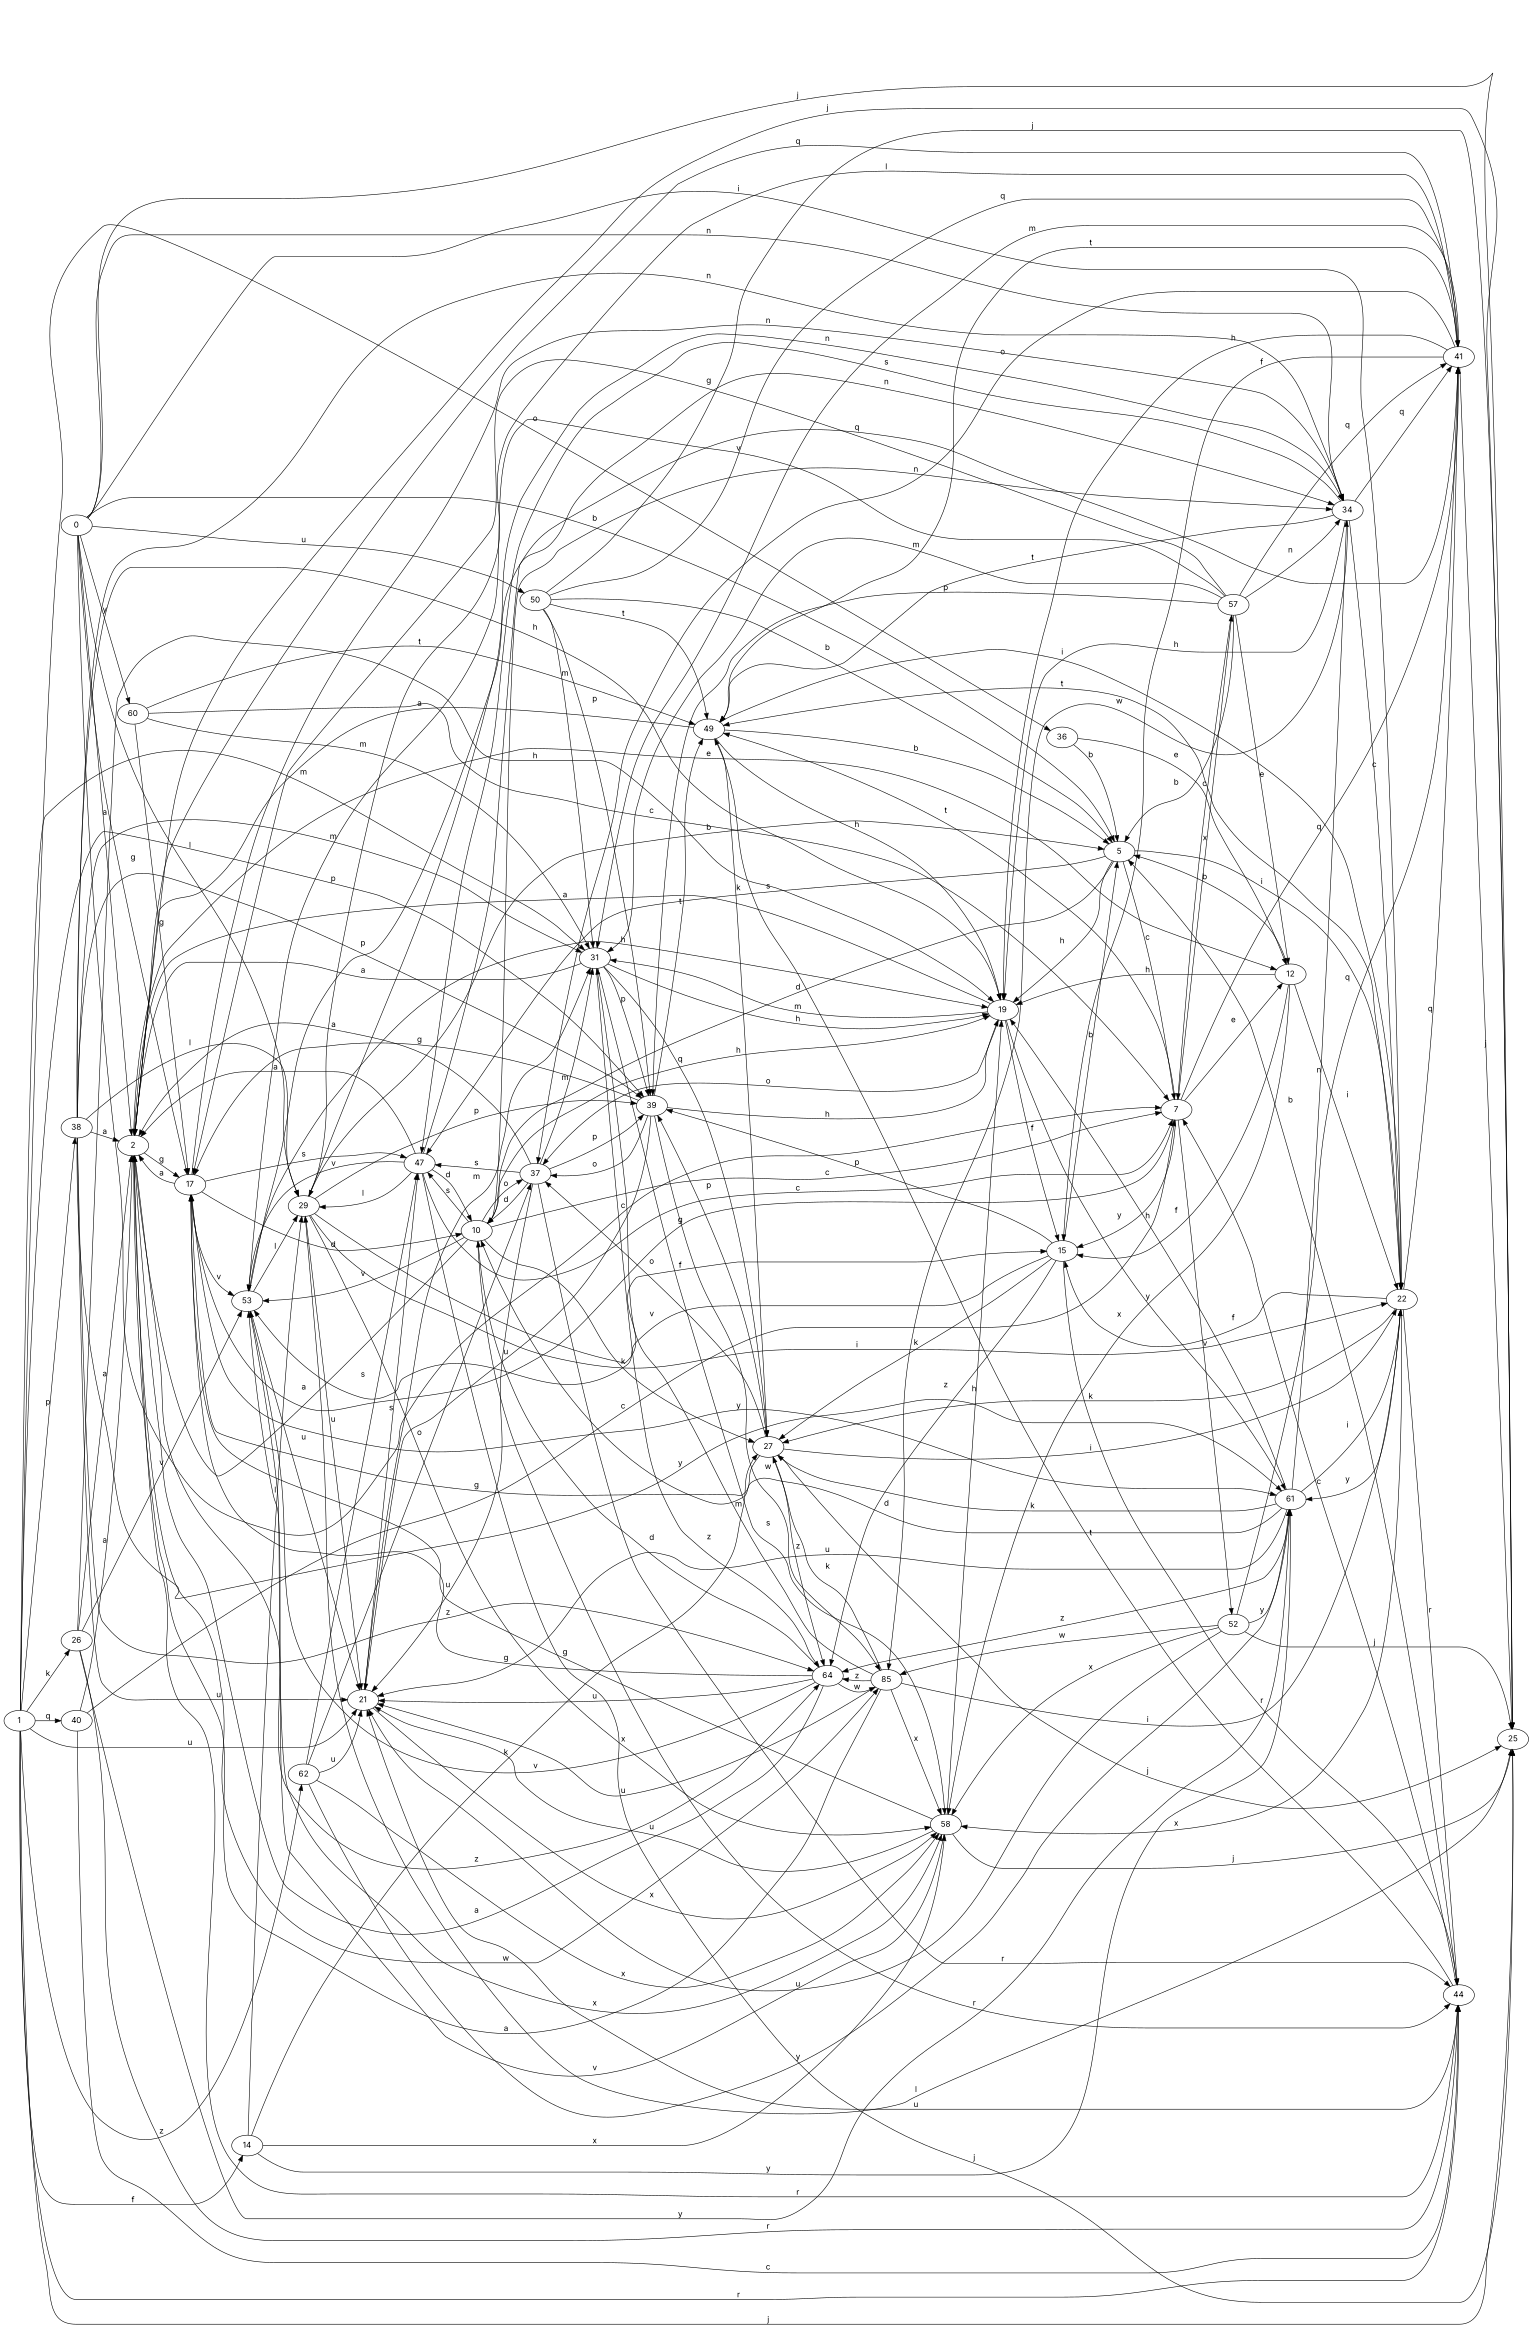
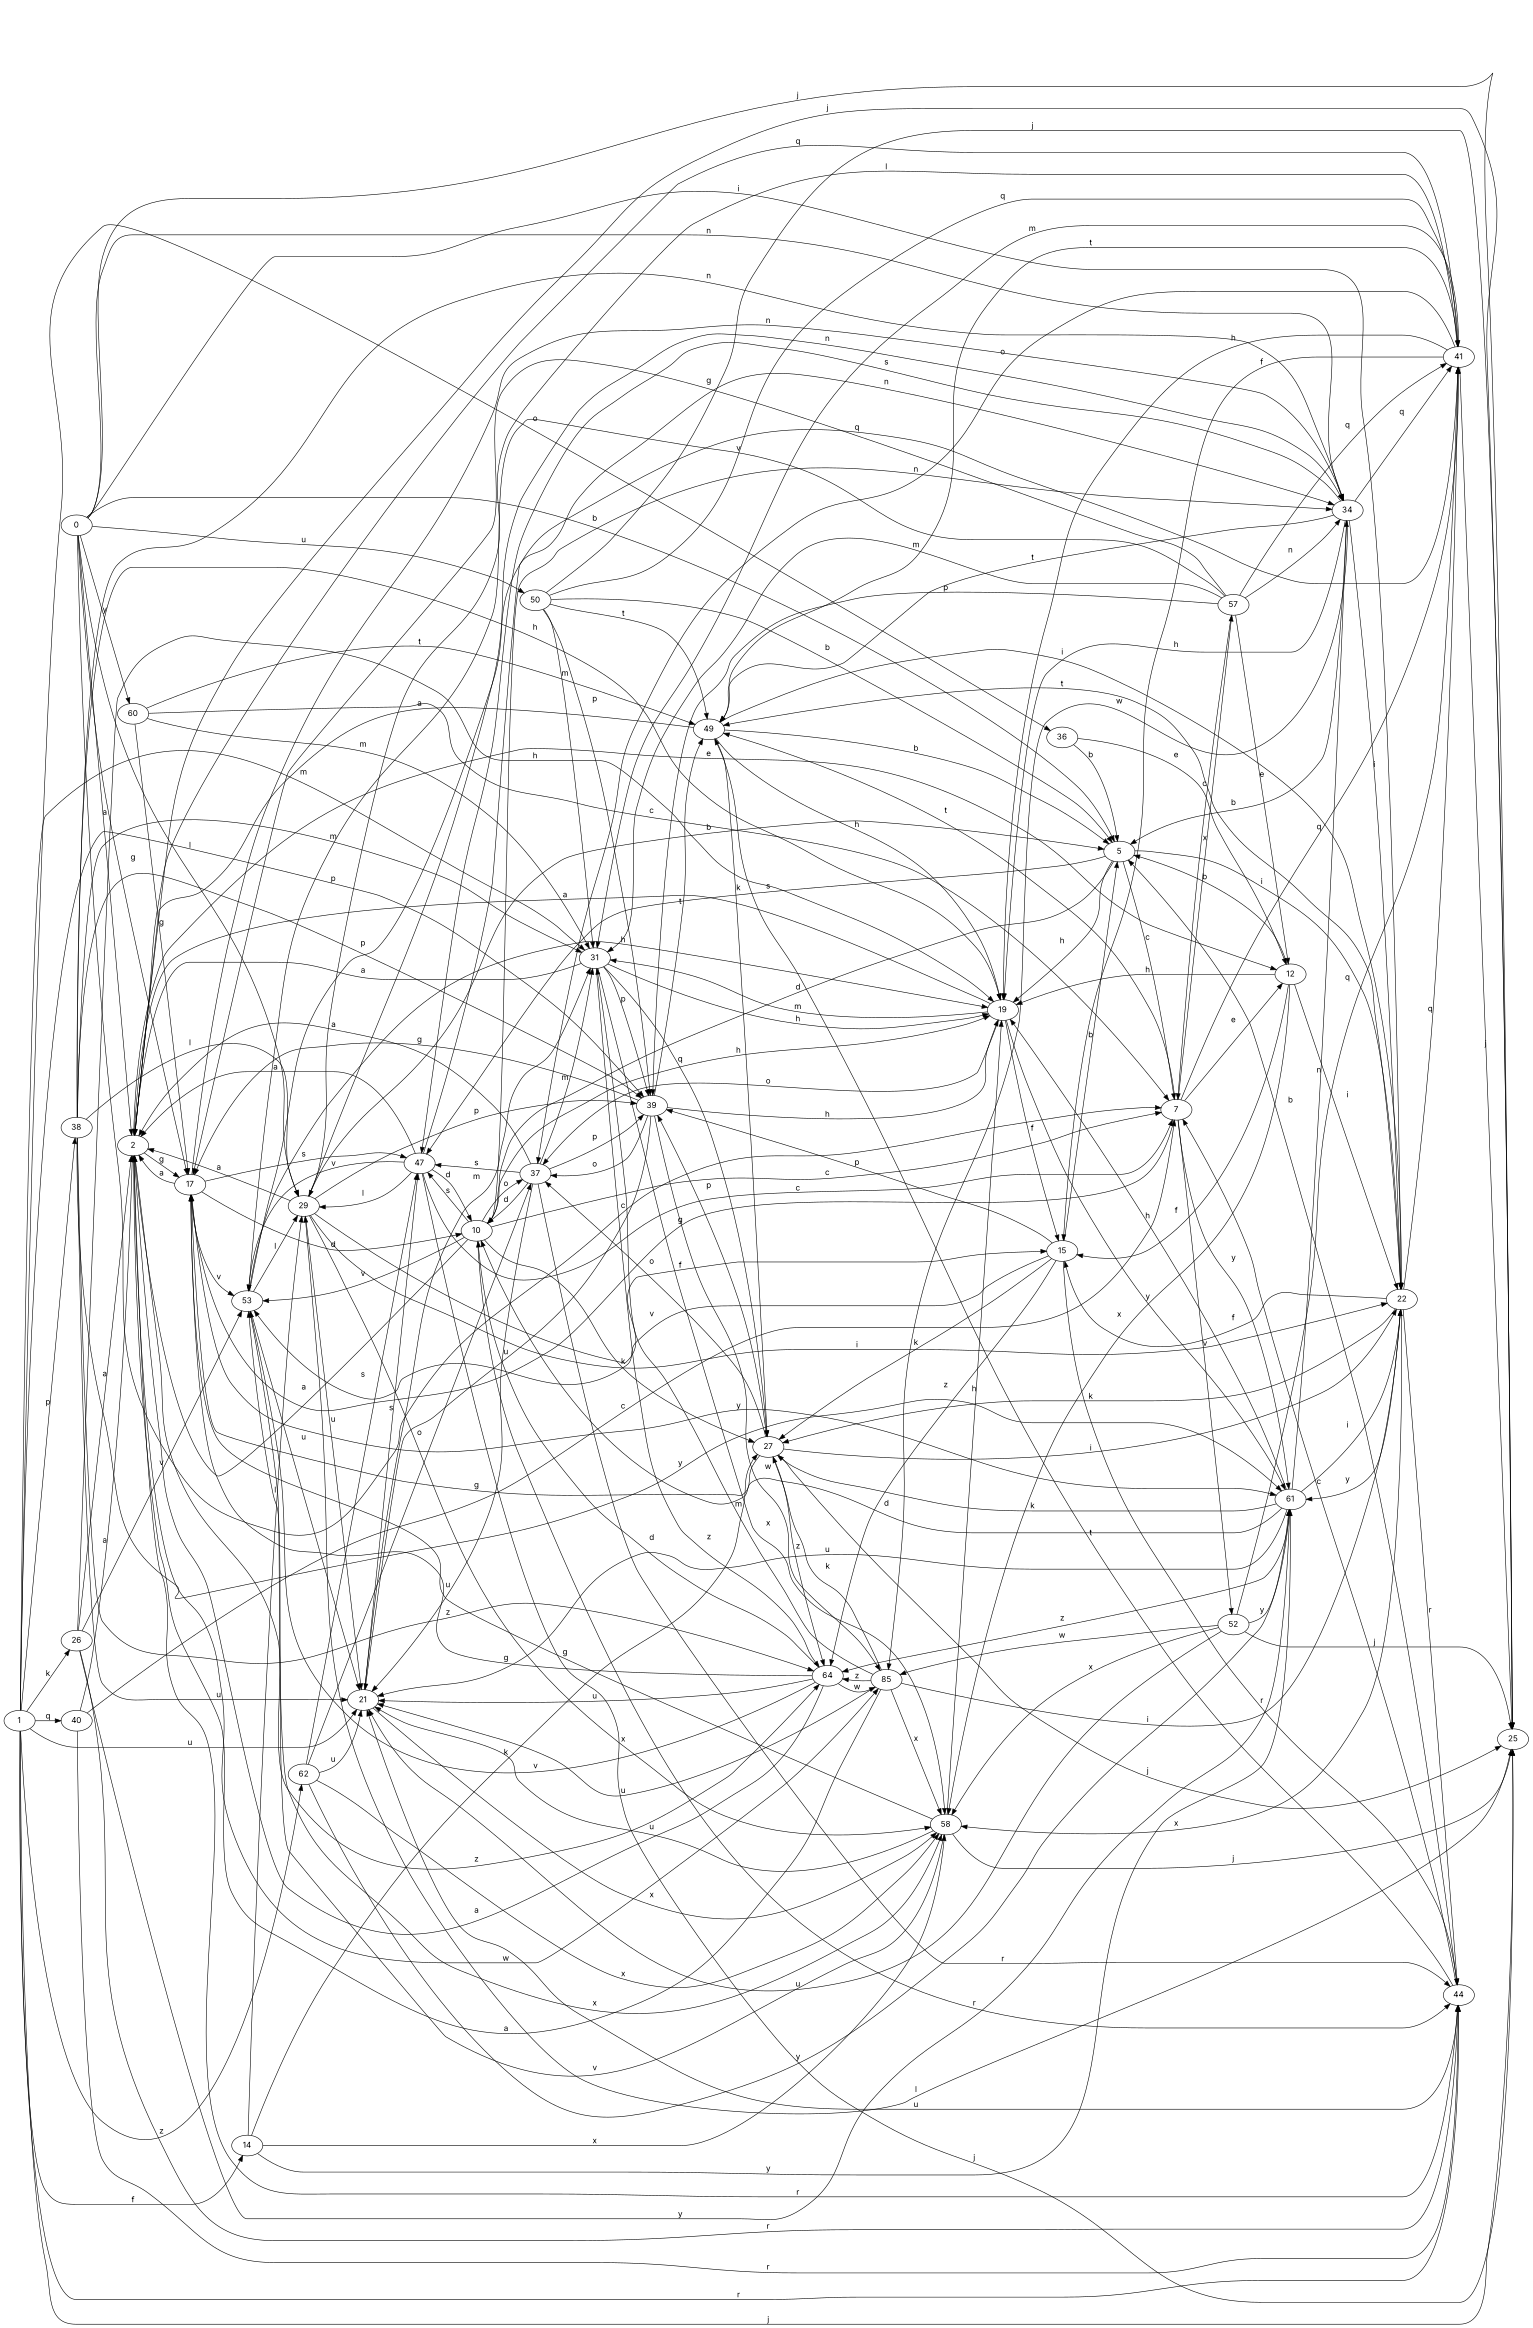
edge "57" -> "5": now "34" -> "5"
edge "34" -> "22": label "c" -> "i"
edge "38" -> "2": now "29" -> "2"
edge "7" -> "15": now "7" -> "61"
edge "31" -> "58": label "s" -> "x"
edge "40" -> "44": label "c" -> "r"
